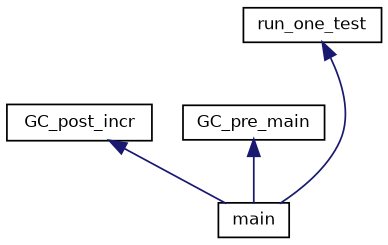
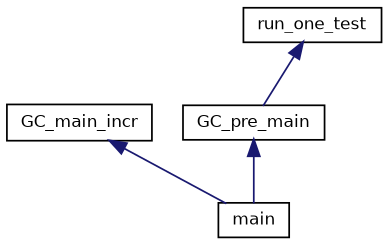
node "GC_post_incr": label "GC_post_incr" -> "GC_main_incr"
edge "main" -> "run_one_test": now "GC_pre_main" -> "run_one_test"
